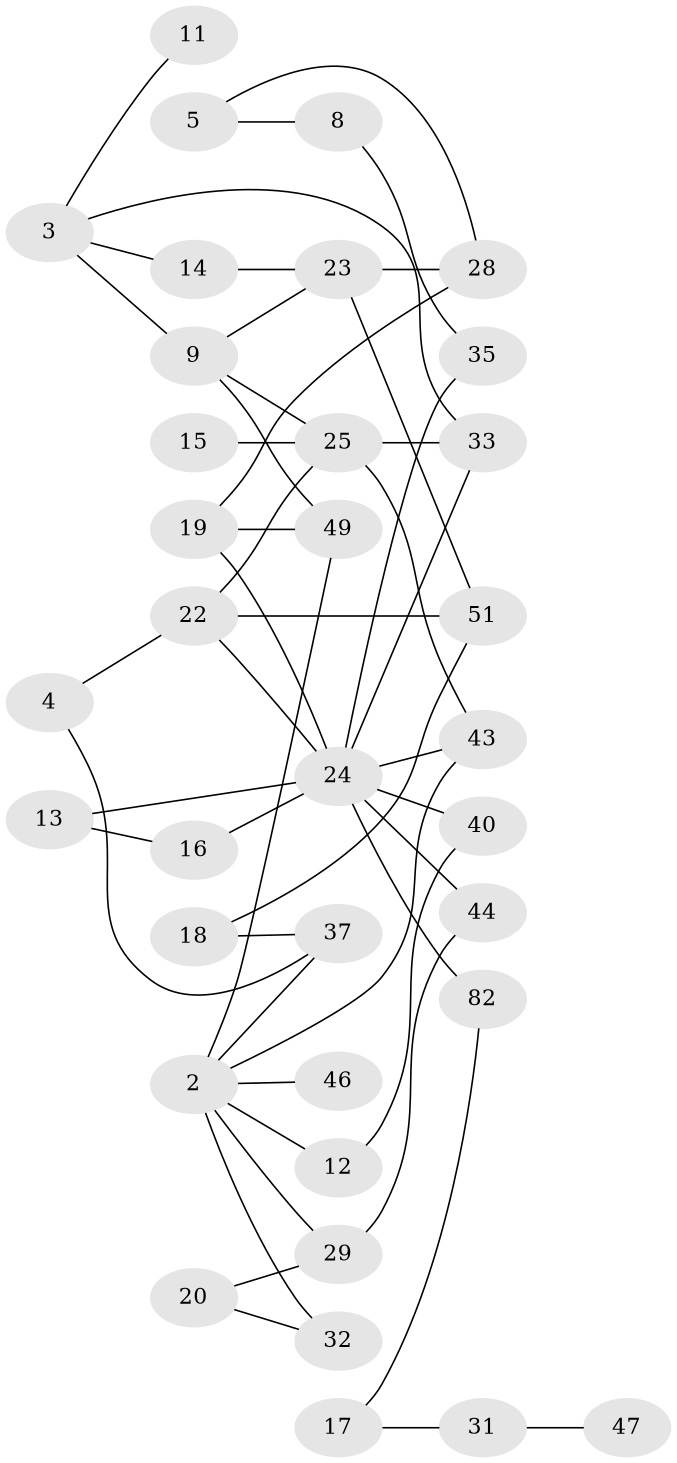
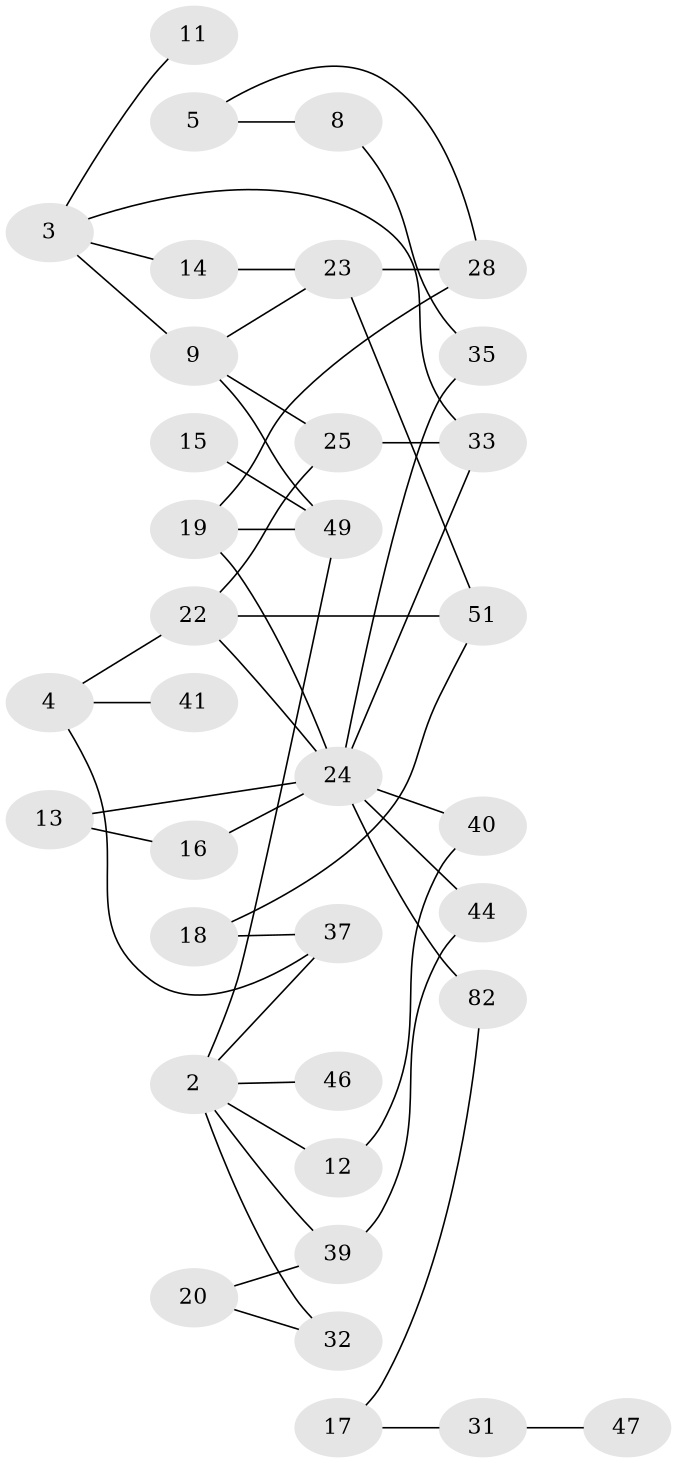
edge "15" -- "25": now "15" -- "49"
node "41": added
node "43": removed
node "29": label "29" -> "39"
